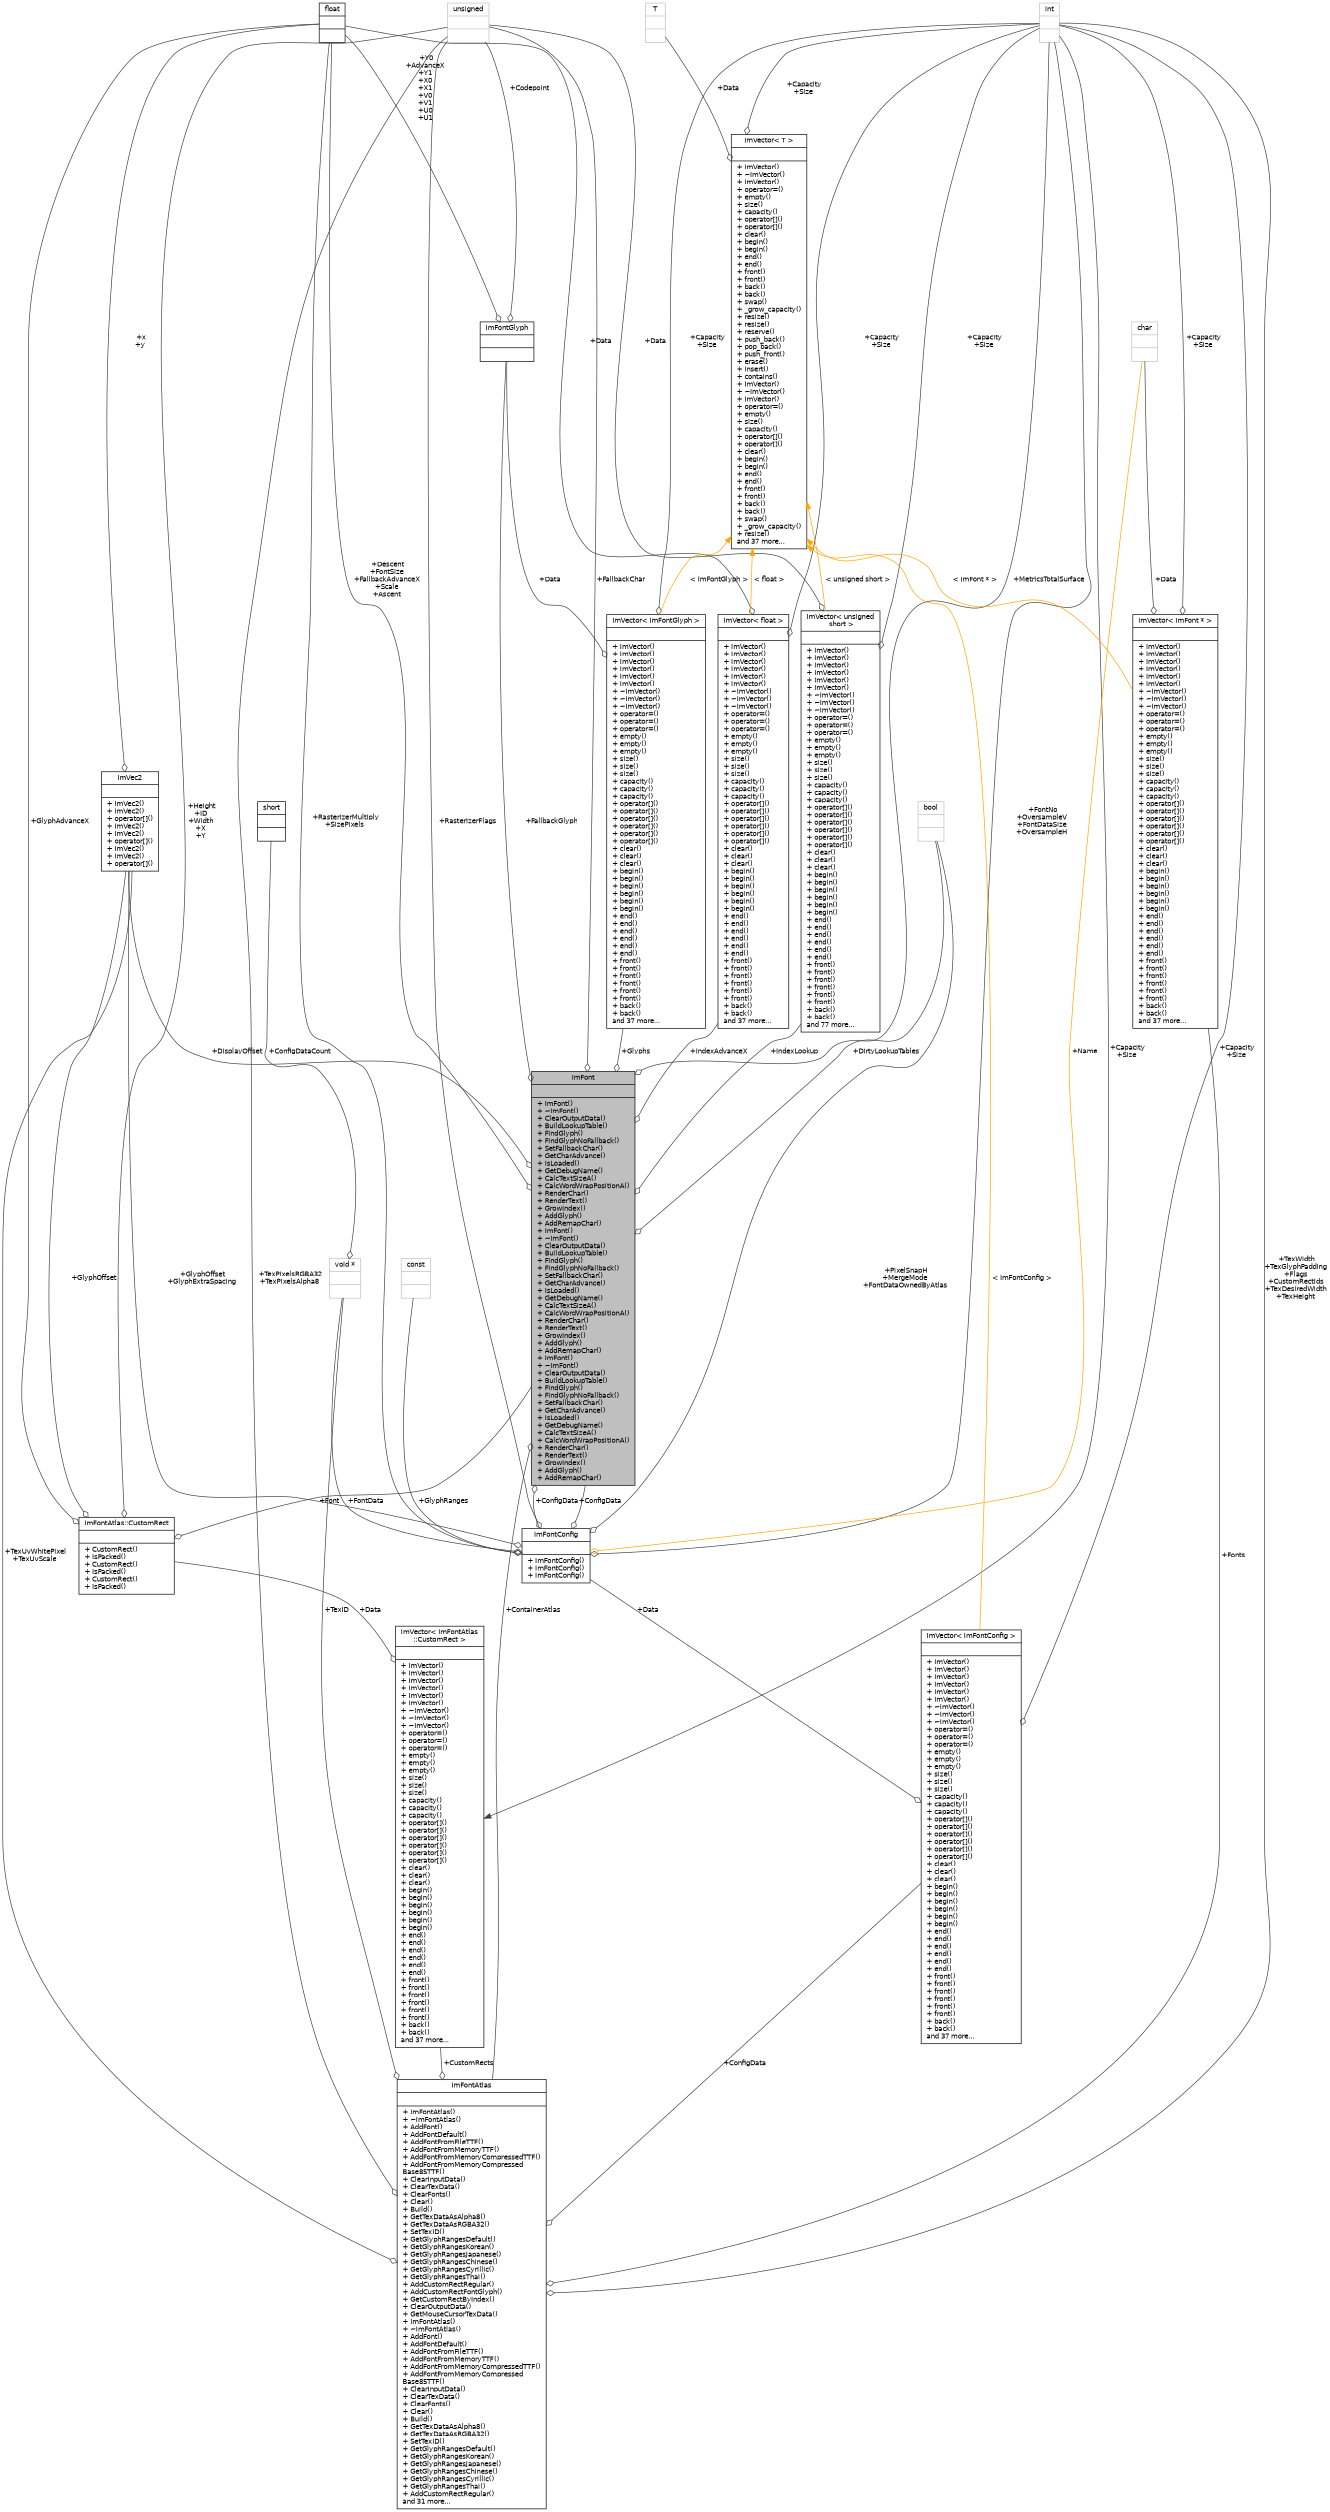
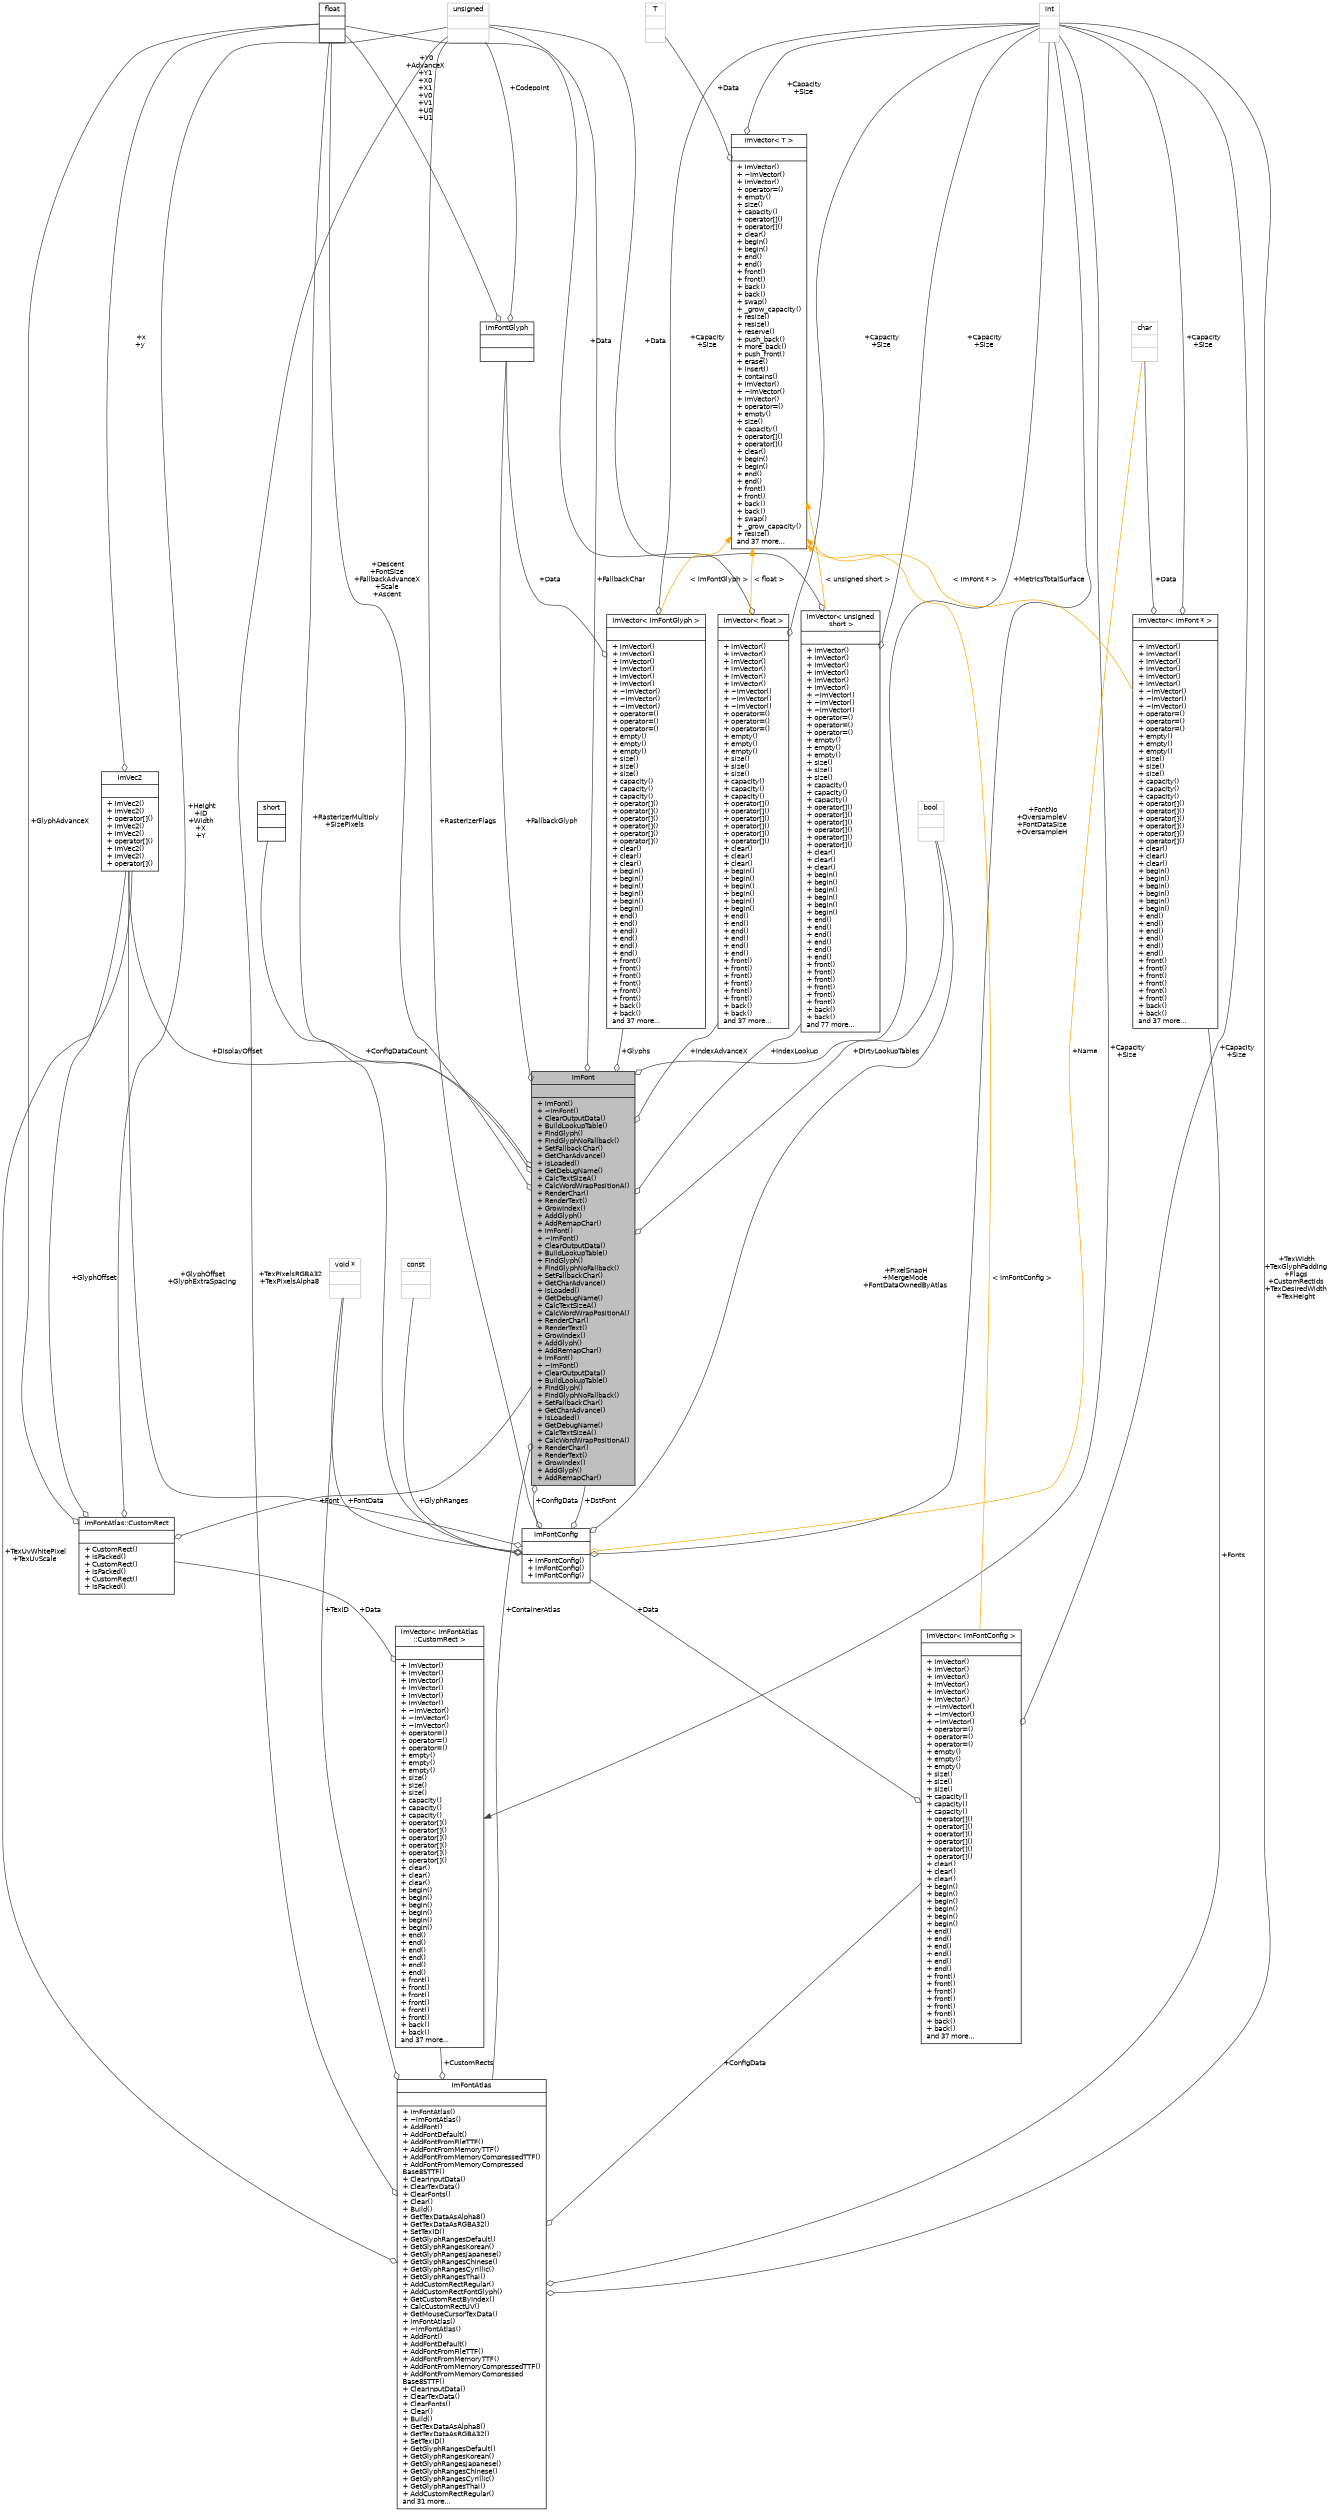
node "ImVector< T >": text "+ pop_back()" -> "+ more_back()"
edge "short" -> "void *": now "short" -> "ImFont"
edge "ImFont" -> "ImFontConfig": label " +ConfigData" -> " +DstFont"
node "ImFontAtlas": text "+ ClearOutputData()" -> "+ CalcCustomRectUV()"
